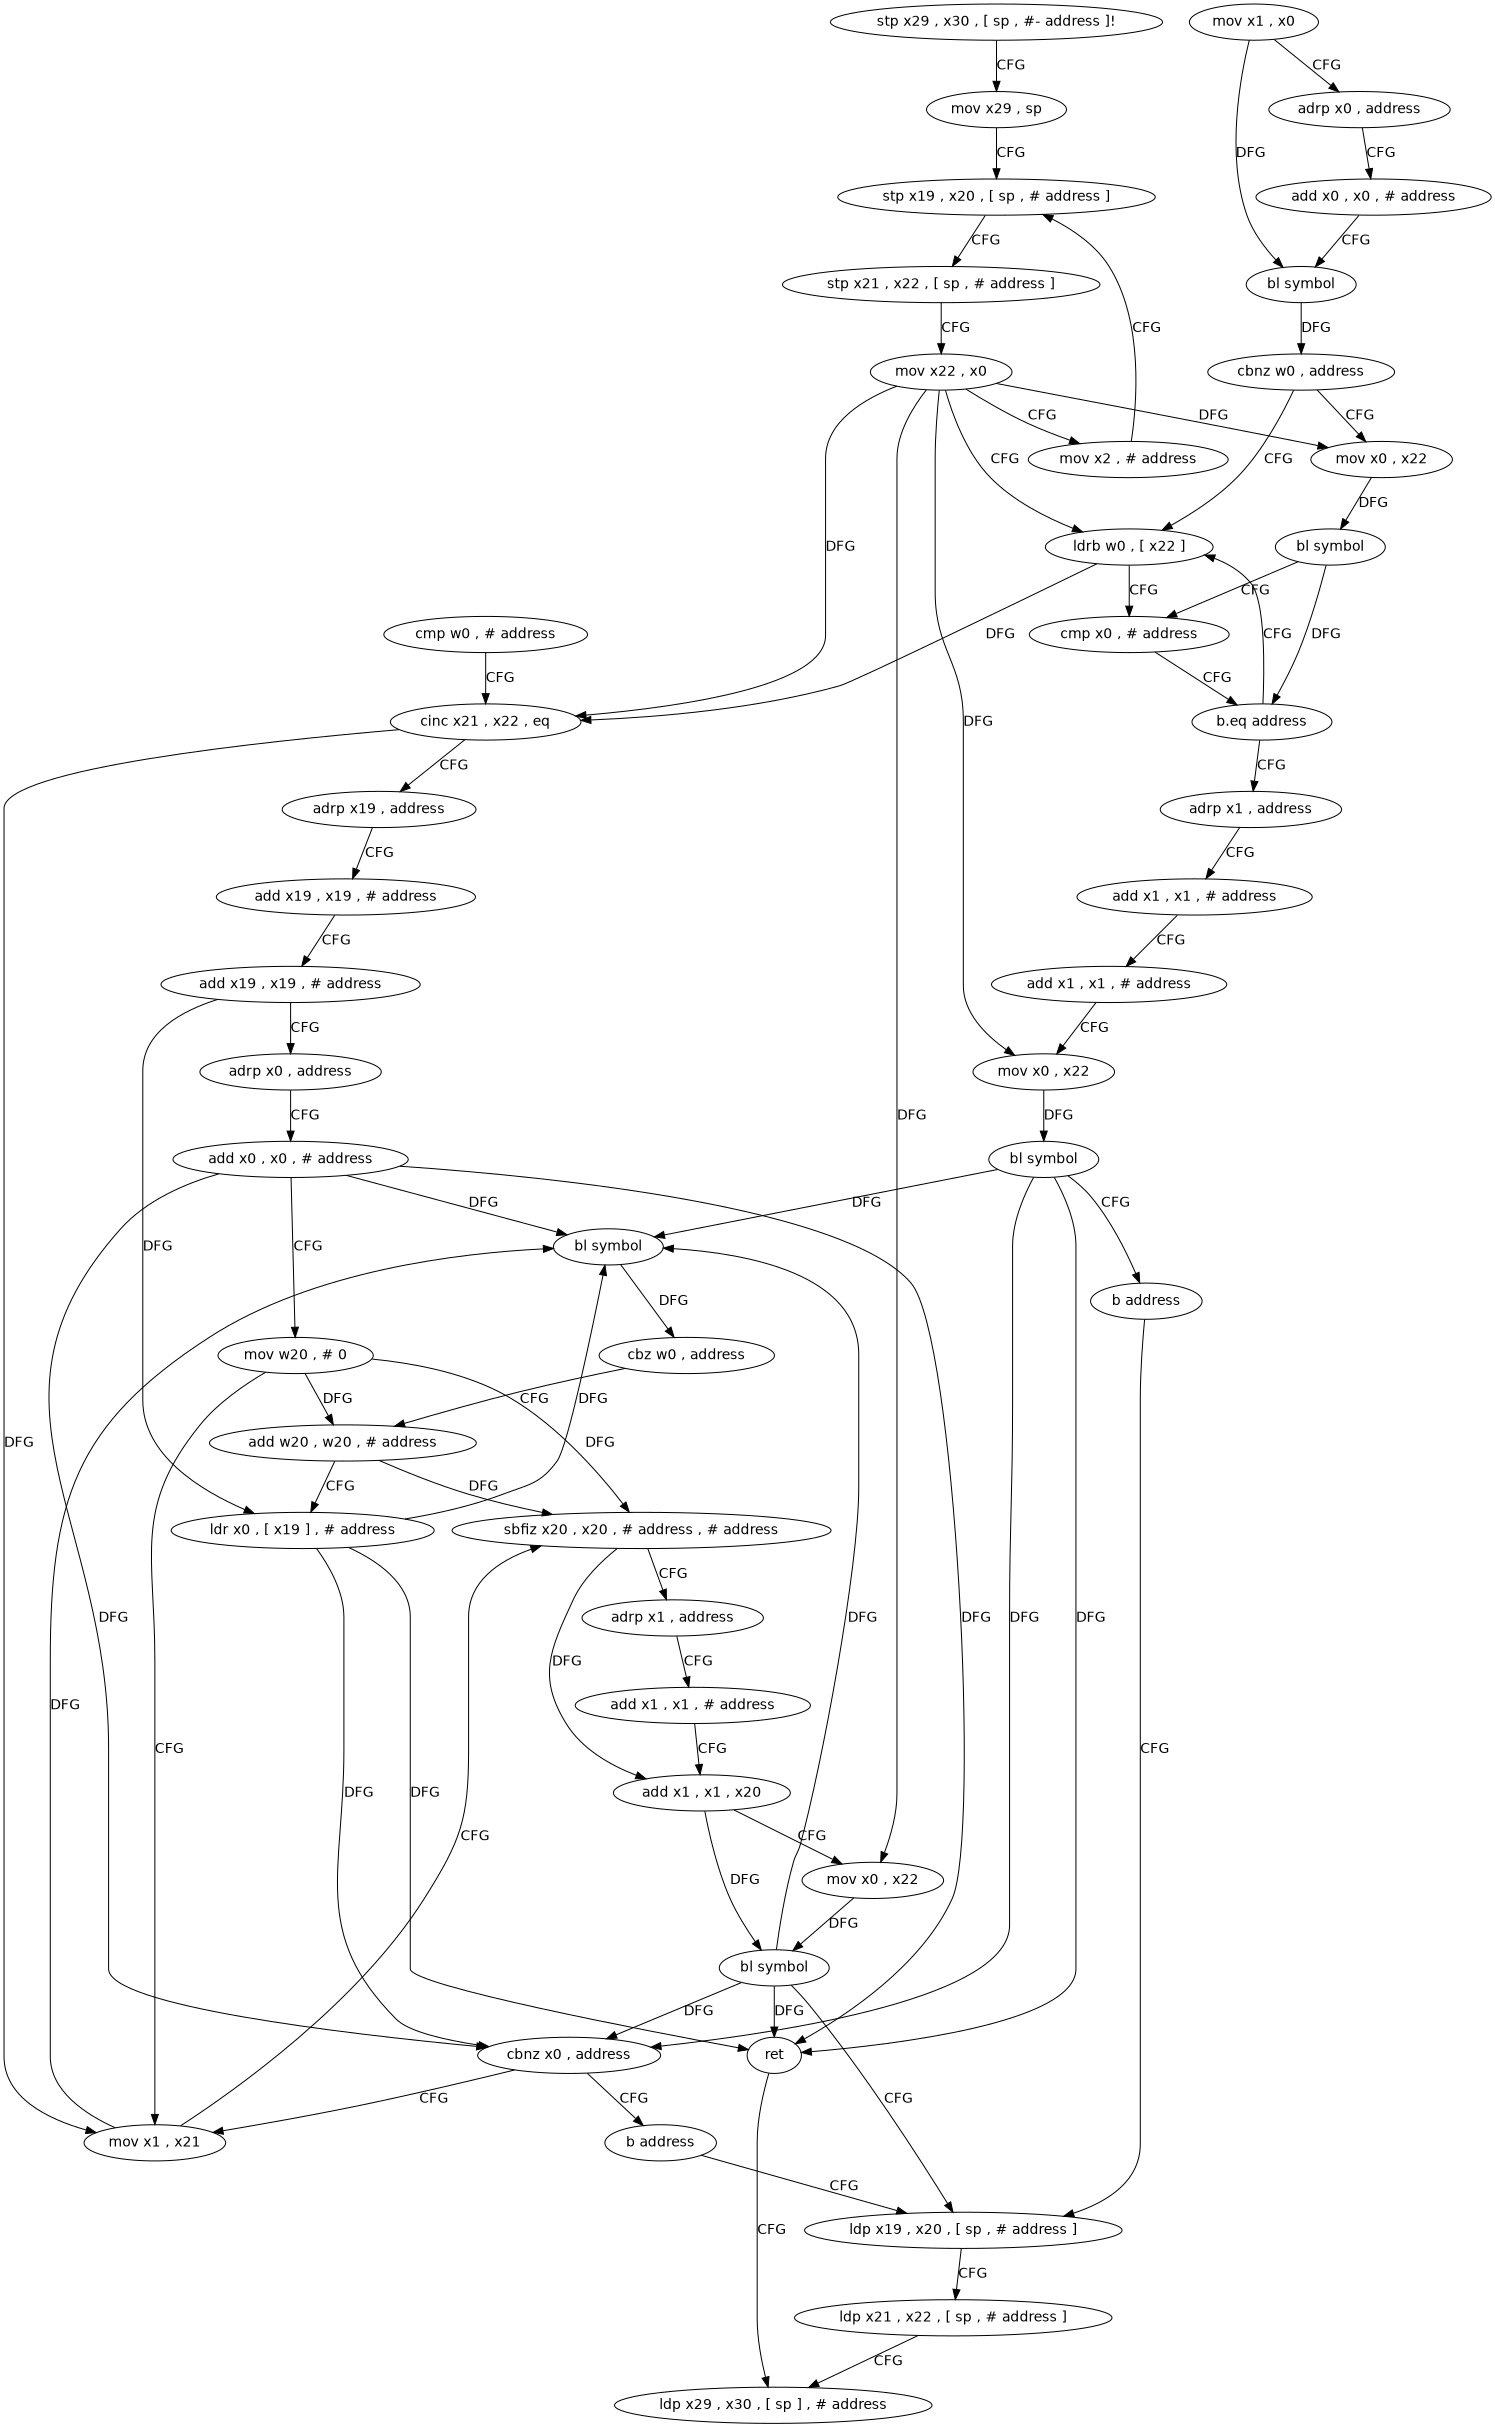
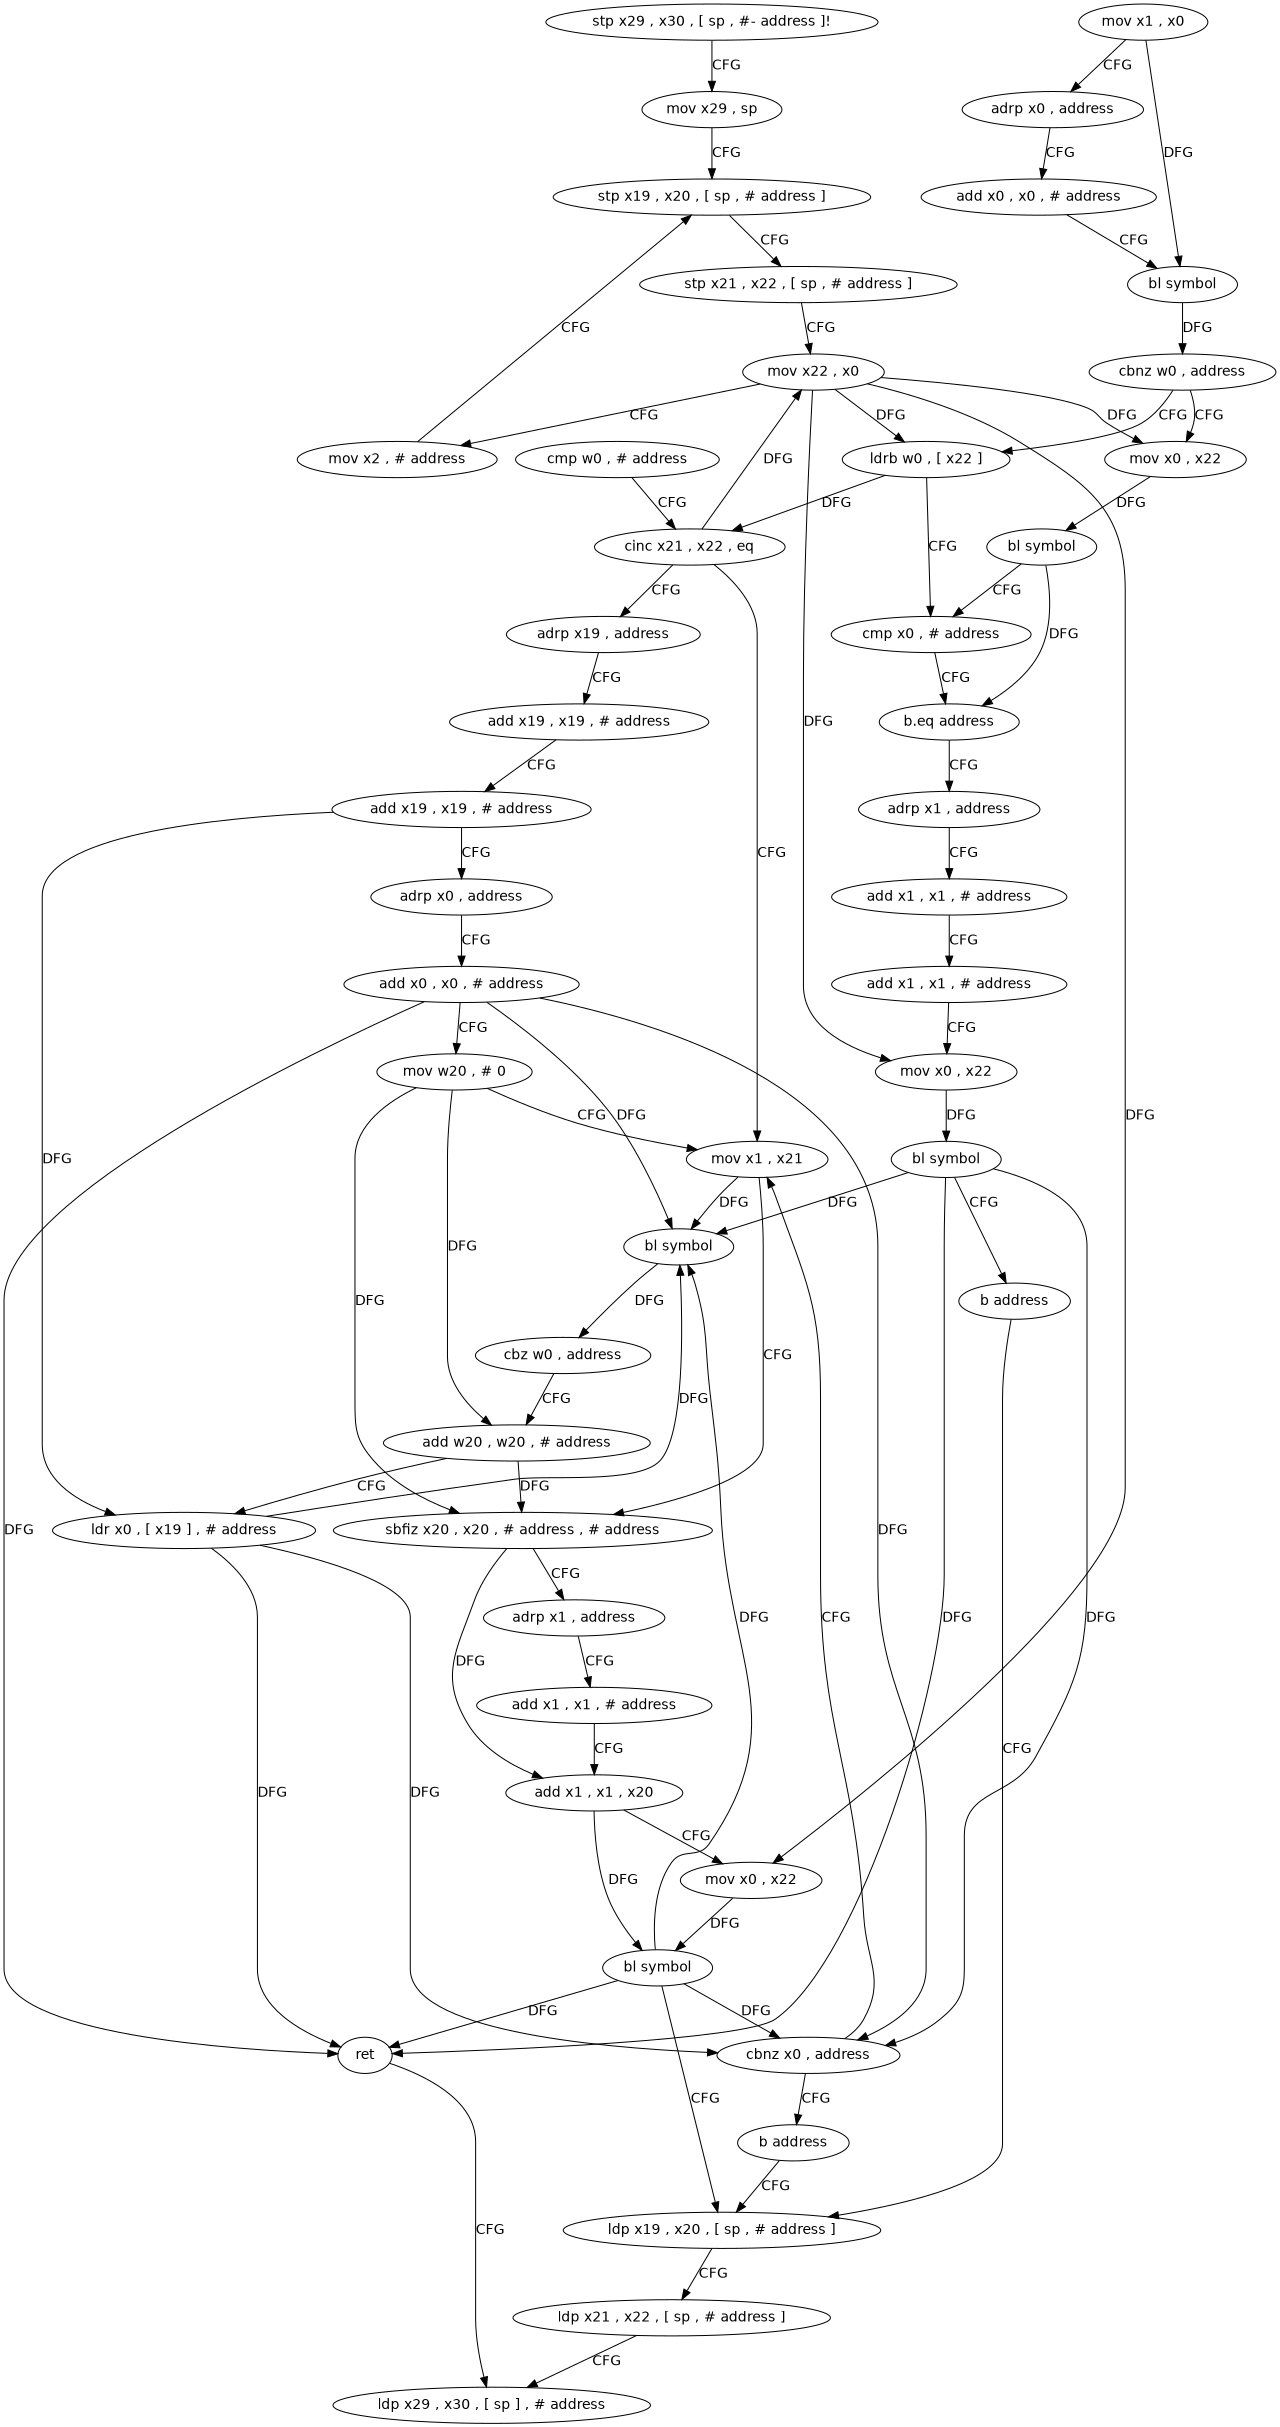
edge "mov x22 , x0" -> "ldrb w0 , [ x22 ]": label "CFG" -> "DFG"
edge "b.eq address" -> "ldrb w0 , [ x22 ]": removed, label "CFG"
edge "mov x22 , x0" -> "cinc x21 , x22 , eq": reversed
edge "cinc x21 , x22 , eq" -> "mov x1 , x21": label "DFG" -> "CFG"
